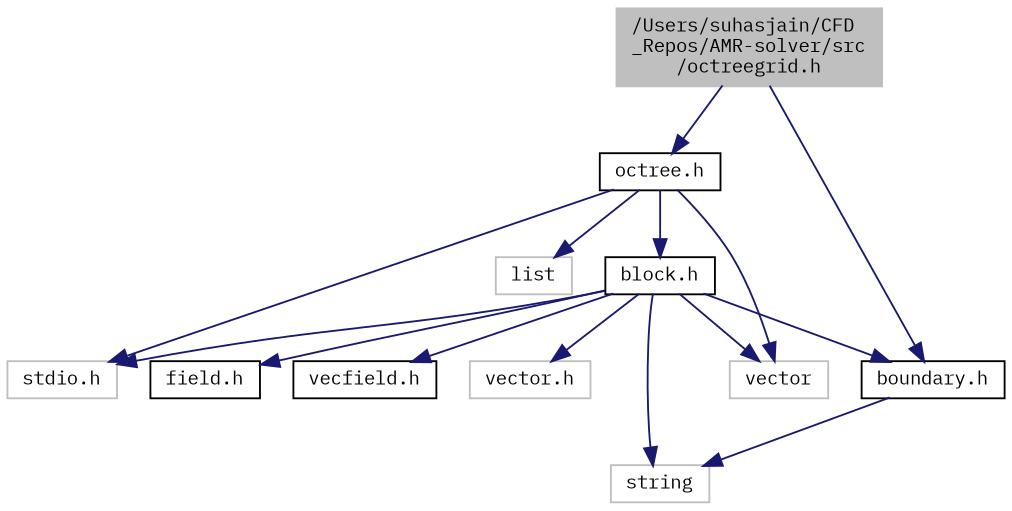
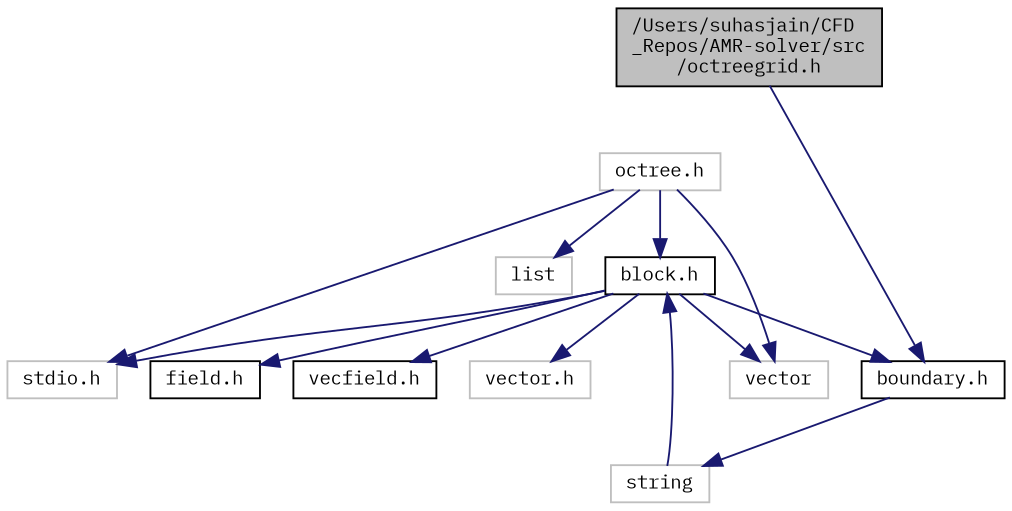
node "/Users/suhasjain/CFD _Repos/AMR-solver/src /octreegrid.h": color grey75 -> black
edge "/Users/suhasjain/CFD _Repos/AMR-solver/src /octreegrid.h" -> "octree.h": removed
node "octree.h": color black -> grey75
edge "block.h" -> "string": reversed
